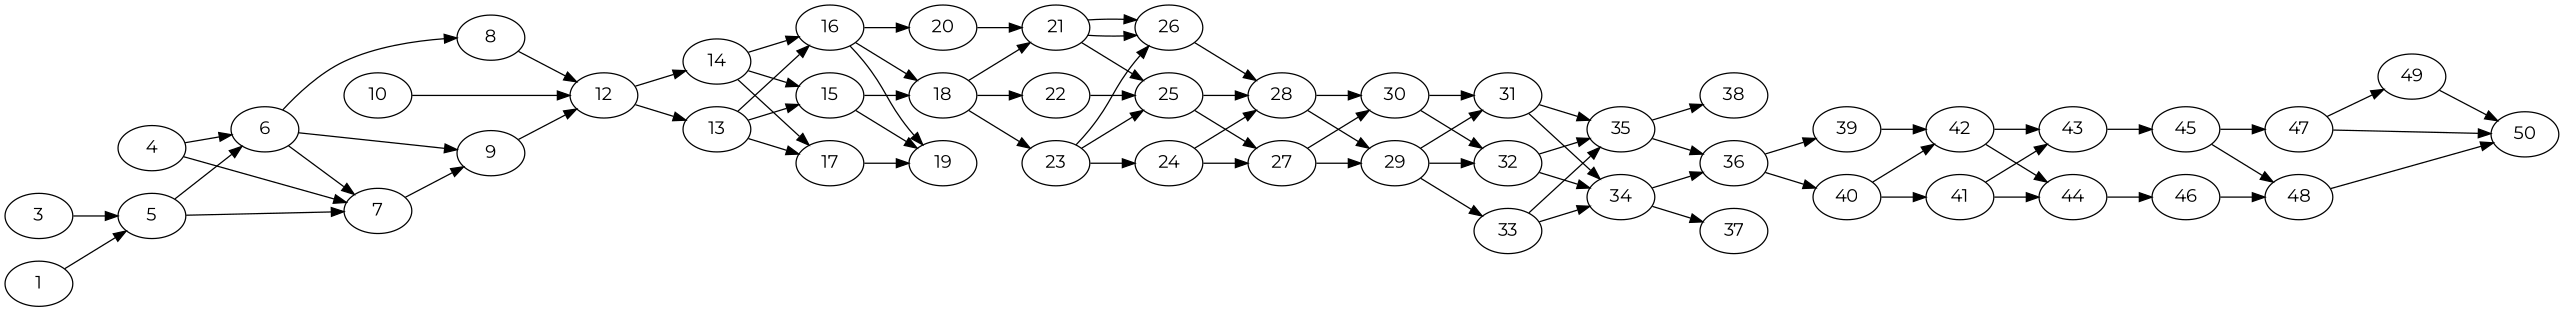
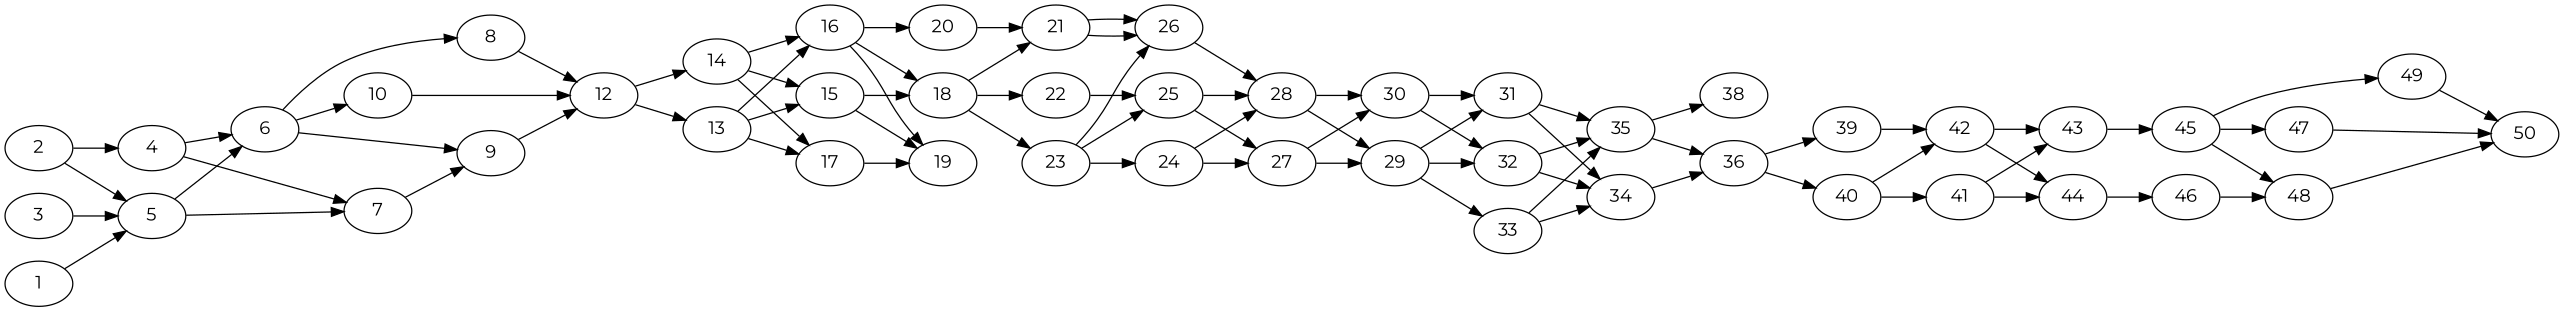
edge "21" -> "25": removed
edge "47" -> "49": now "45" -> "49"
node "2": added
edge "6" -> "7": now "6" -> "10"
node "37": removed
